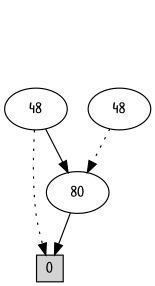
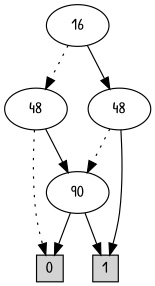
node "16": added
node "80": label "80" -> "90"
node "1": added
